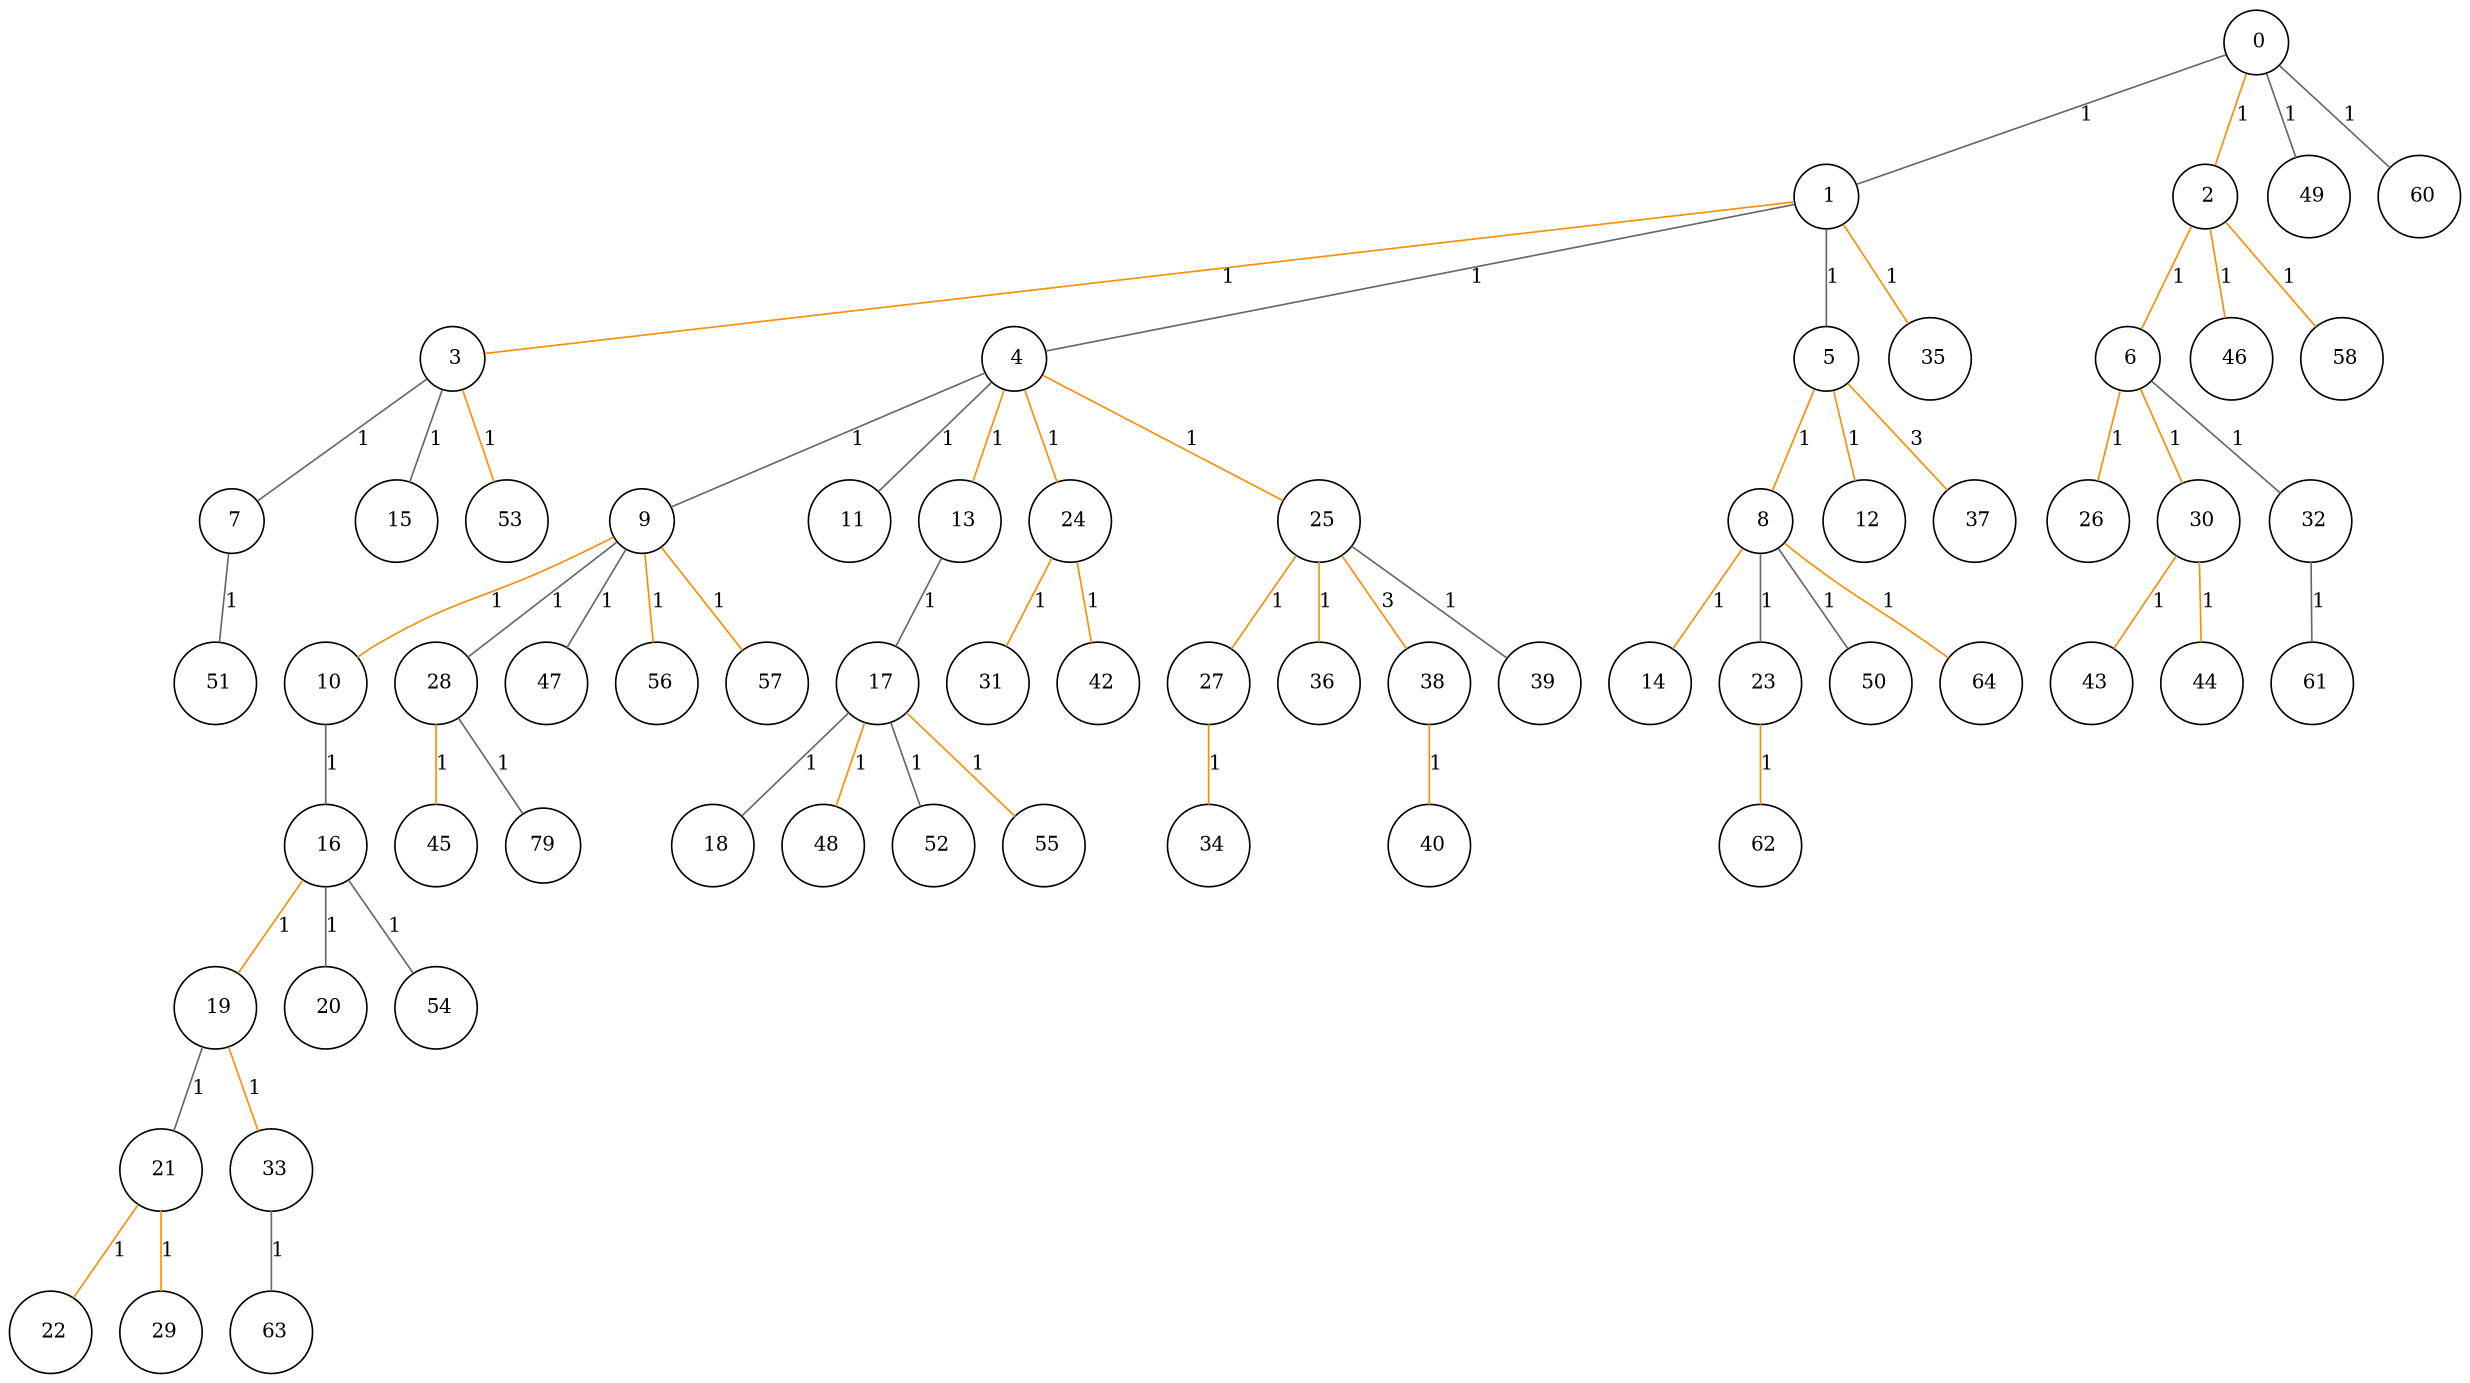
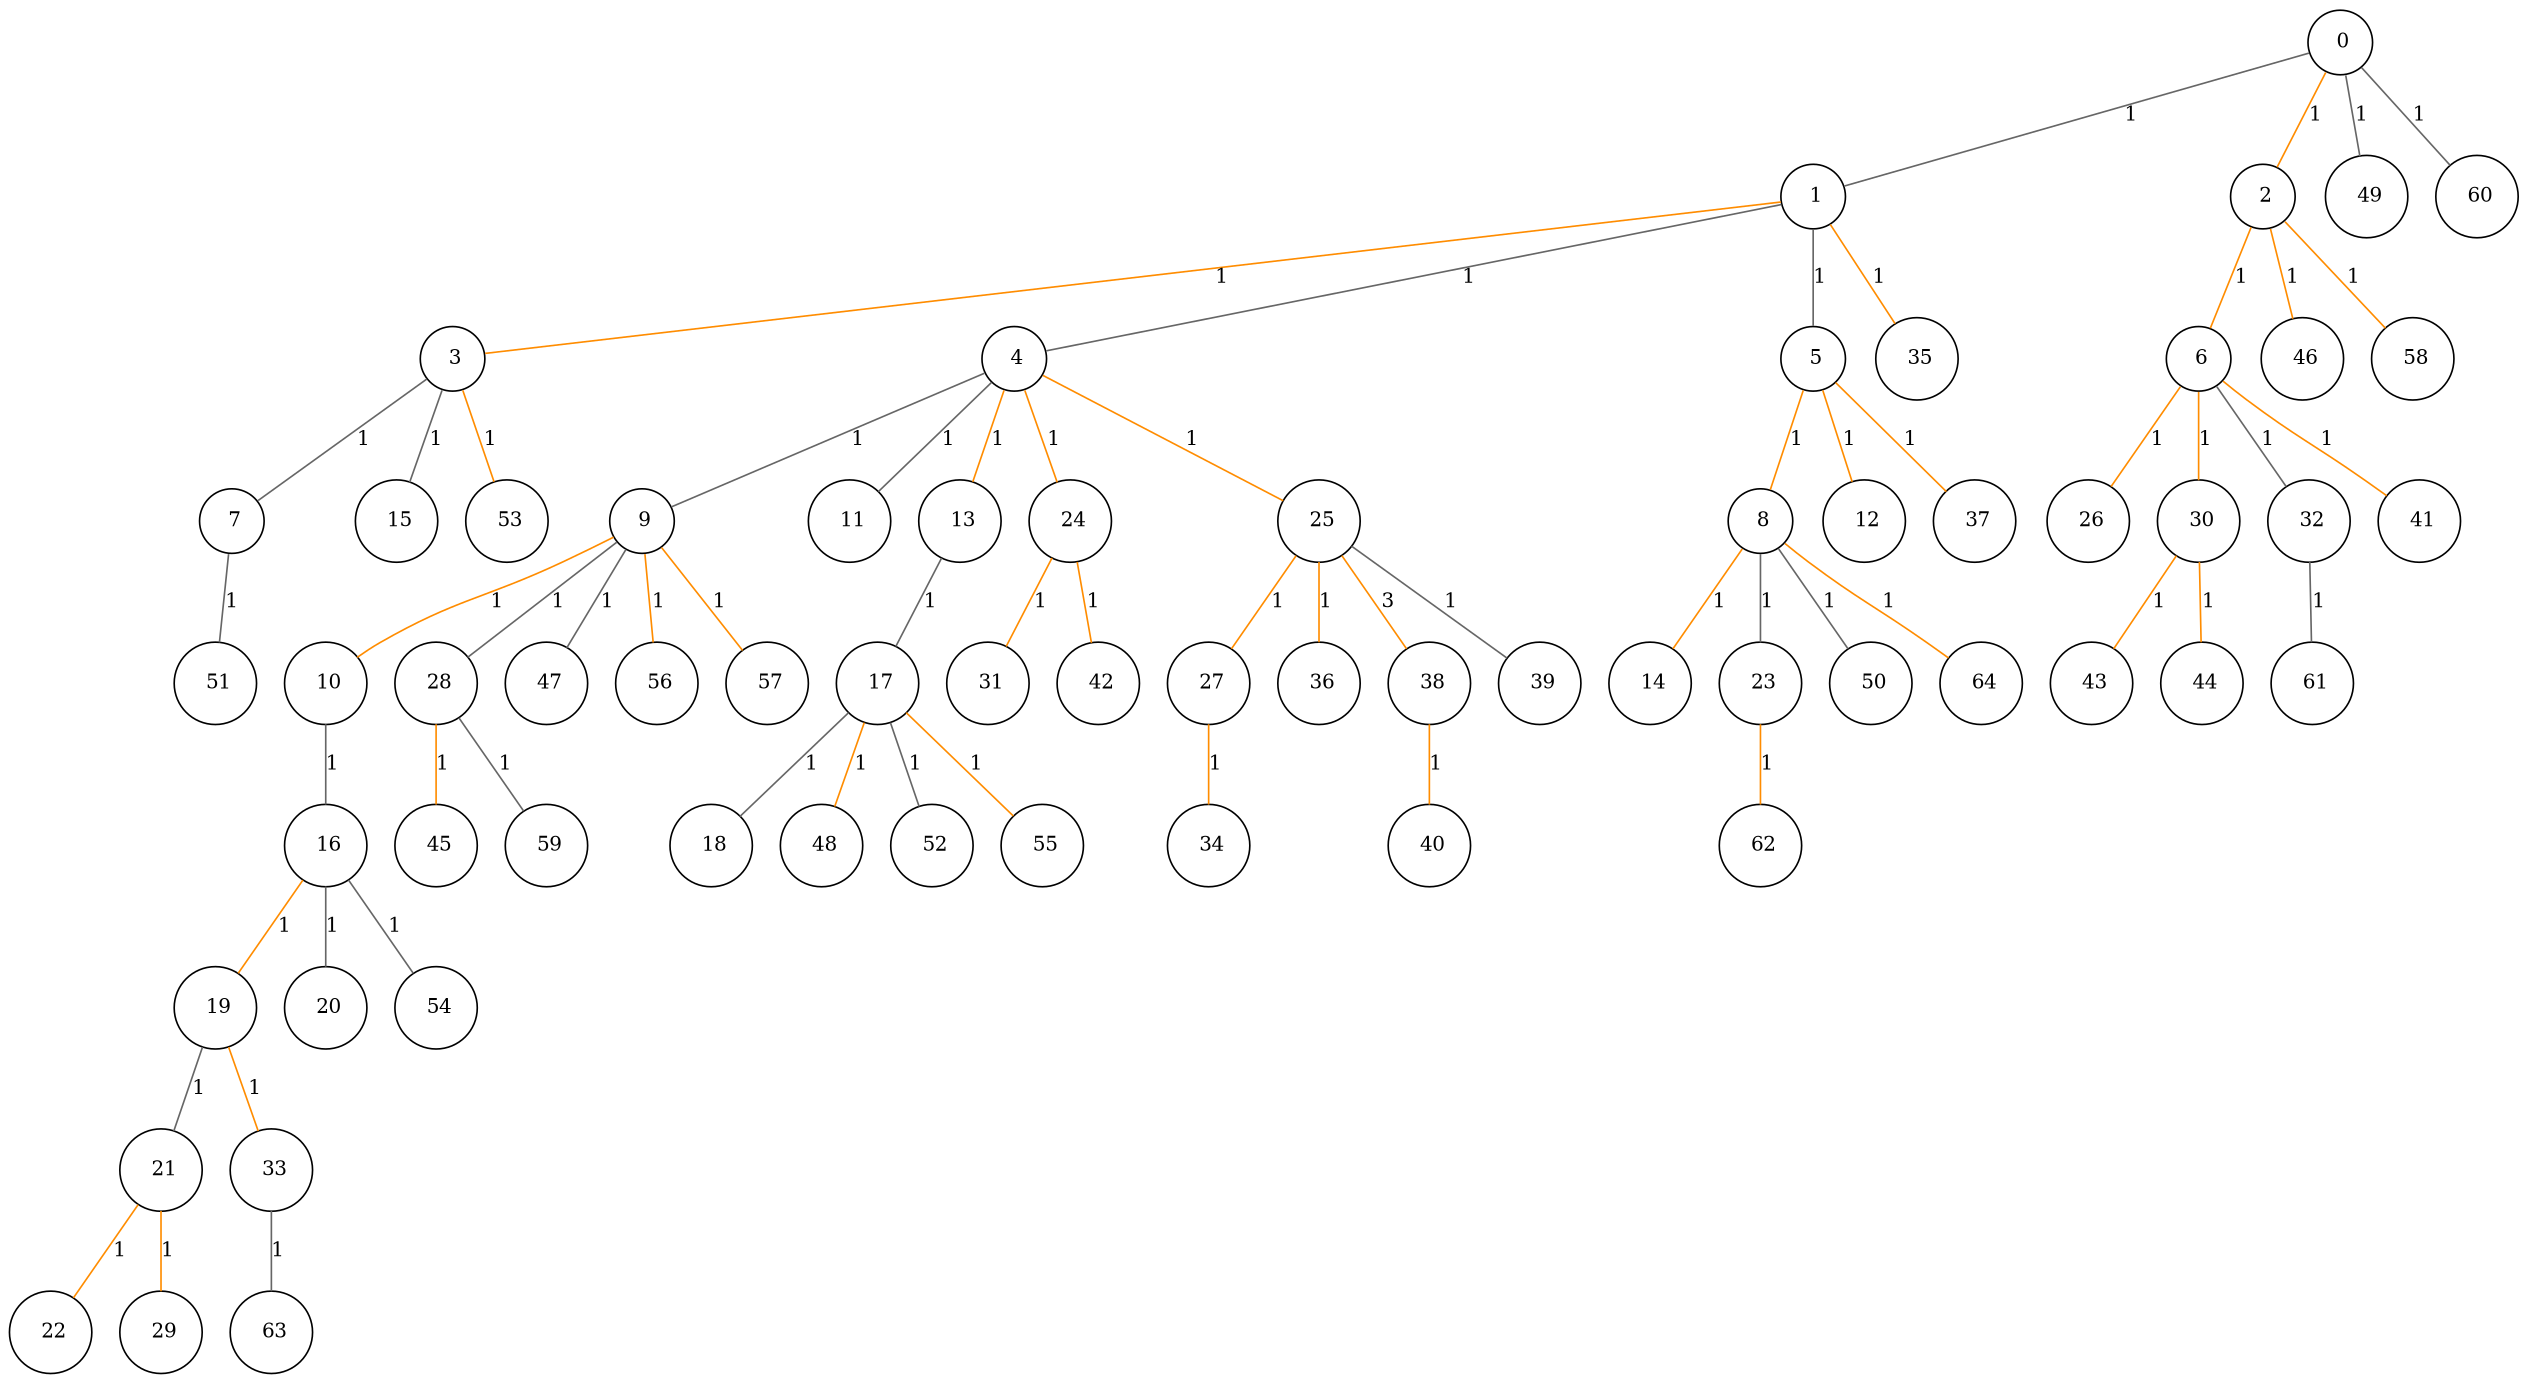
edge "5" -- "37": label "3" -> "1"
node "41": added
node "79": label "79" -> "59"
